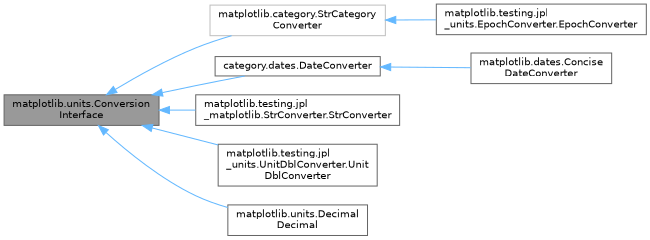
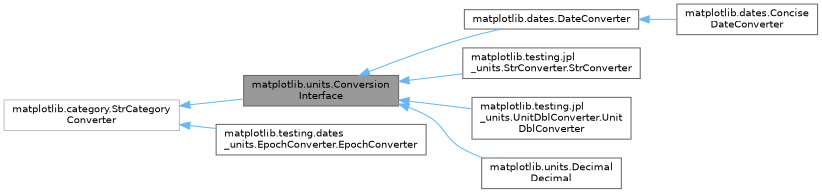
node "matplotlib.testing.jpl _units.EpochConverter.EpochConverter": label "matplotlib.testing.jpl _units.EpochConverter.EpochConverter" -> "matplotlib.testing.dates _units.EpochConverter.EpochConverter"
edge "matplotlib.category.StrCategory Converter" -> "matplotlib.units.Conversion Interface": reversed
node "category.dates.DateConverter": label "category.dates.DateConverter" -> "matplotlib.dates.DateConverter"
node "matplotlib.testing.jpl _matplotlib.StrConverter.StrConverter": label "matplotlib.testing.jpl _matplotlib.StrConverter.StrConverter" -> "matplotlib.testing.jpl _units.StrConverter.StrConverter"
